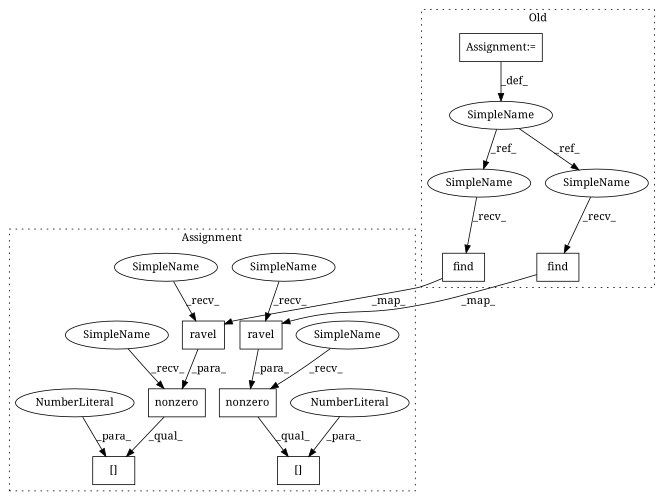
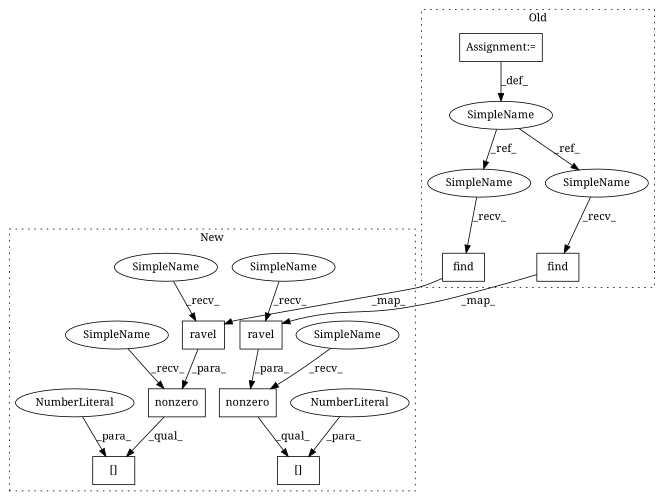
cluster "Assignment": label "Assignment" -> "New"
